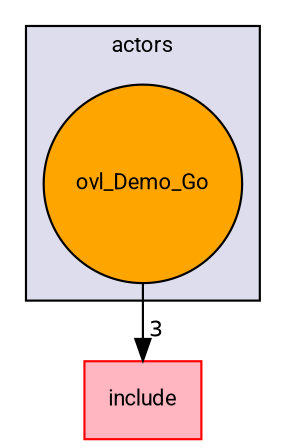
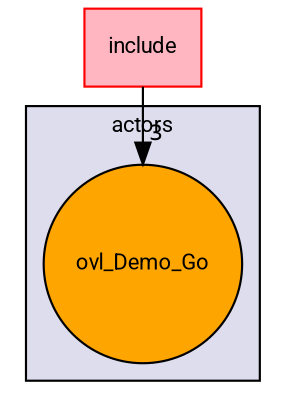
edge "ovl_Demo_Go" -> "include": reversed
